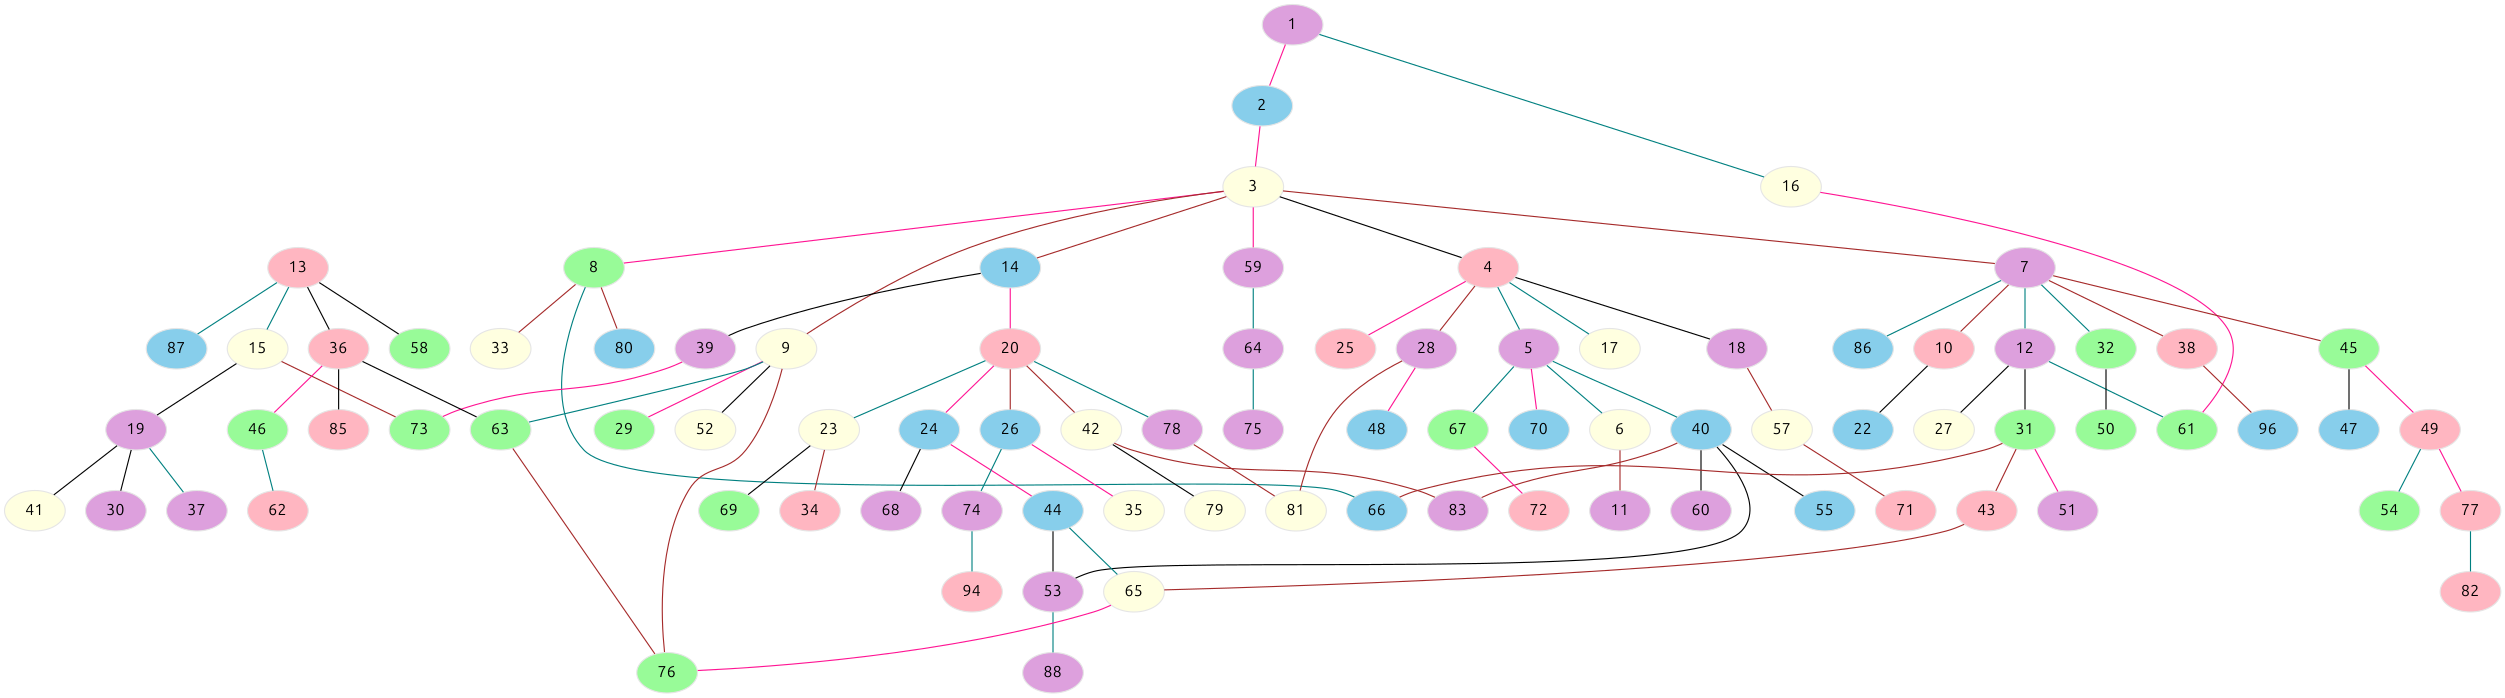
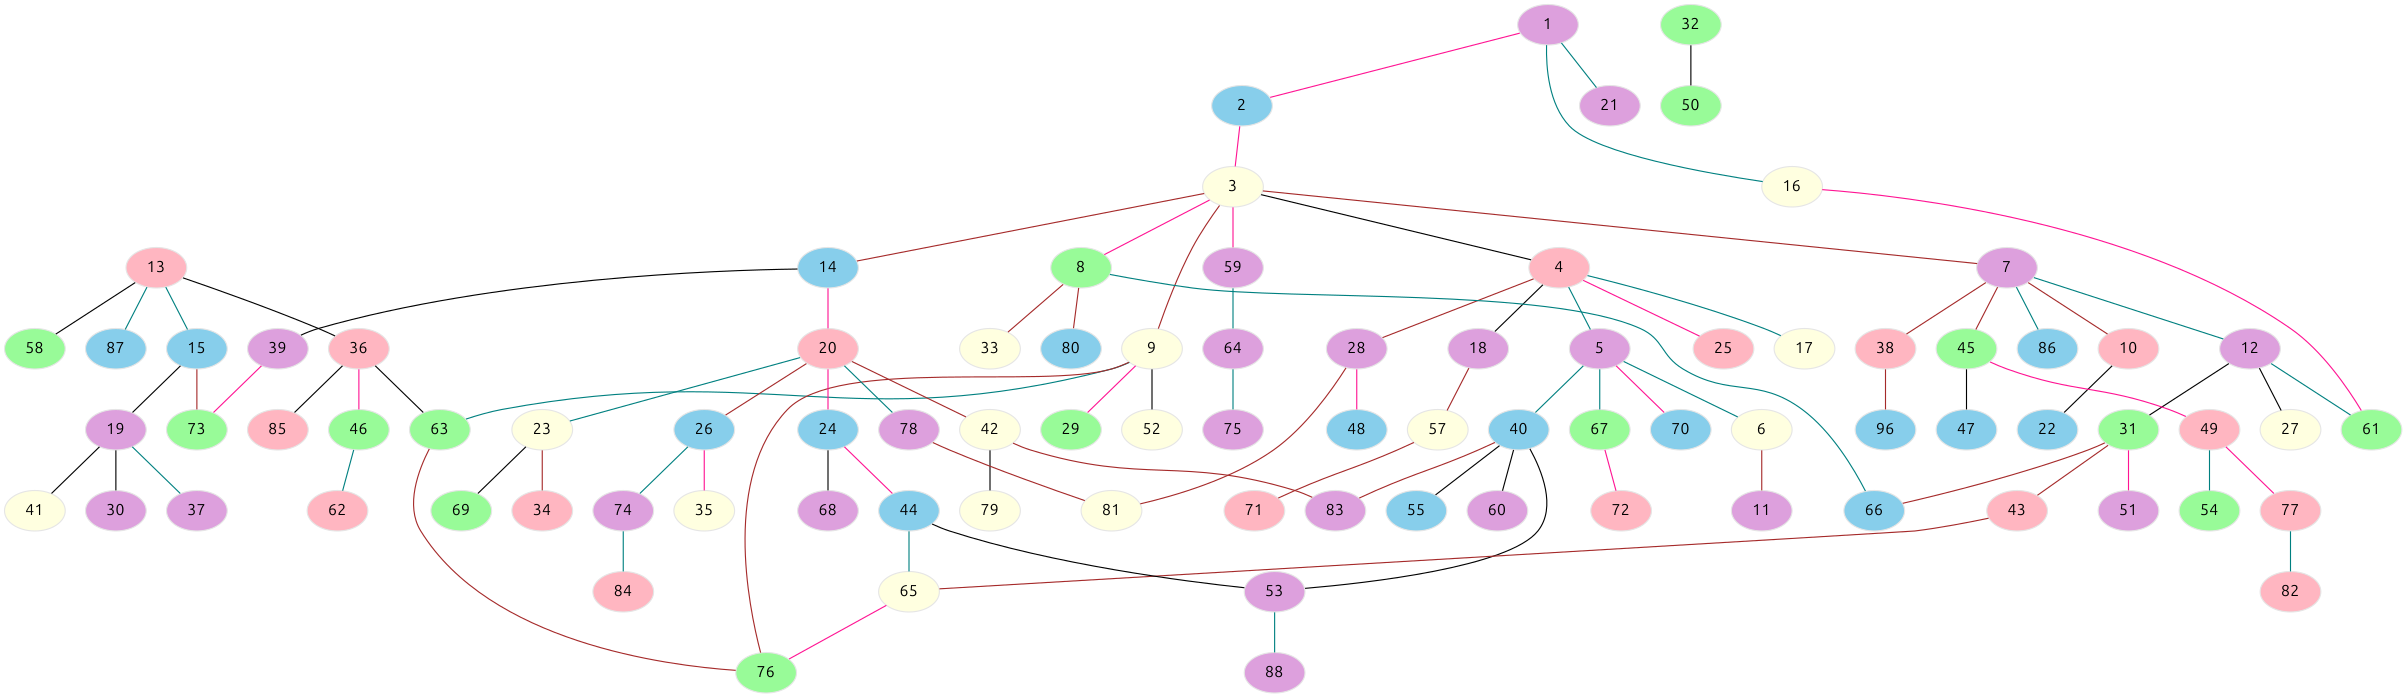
node "21": added
edge "7" -- "32": removed
node "15": fillcolor lightyellow -> skyblue
node "94": label "94" -> "84"
